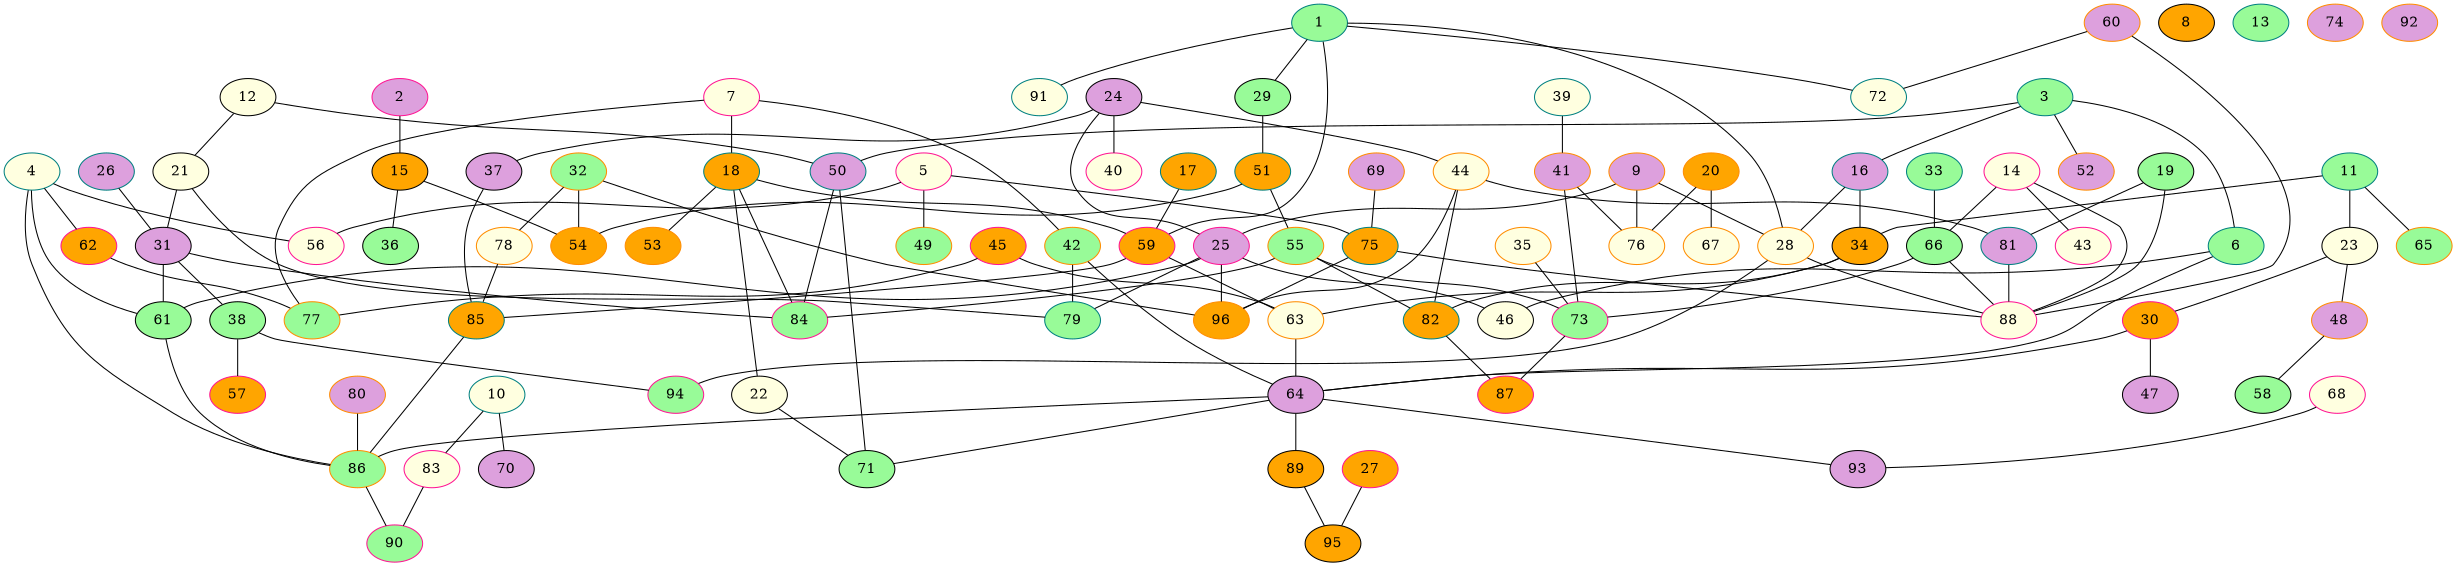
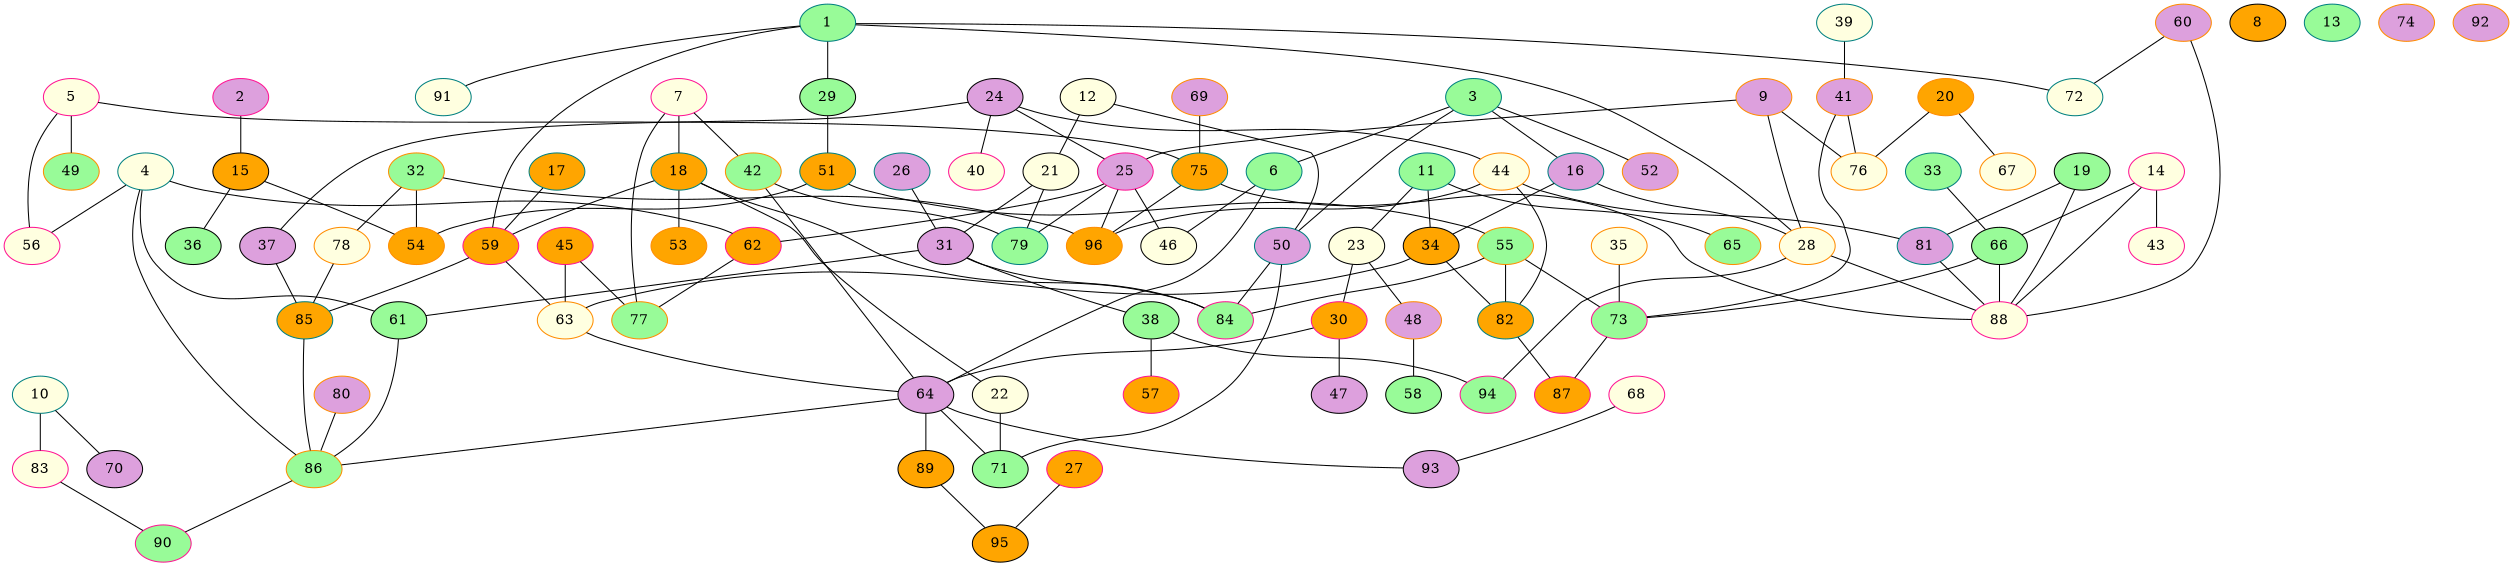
edge "25" -- "61": now "25" -- "62"
